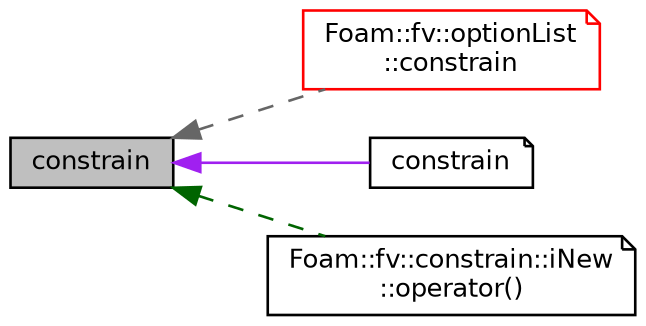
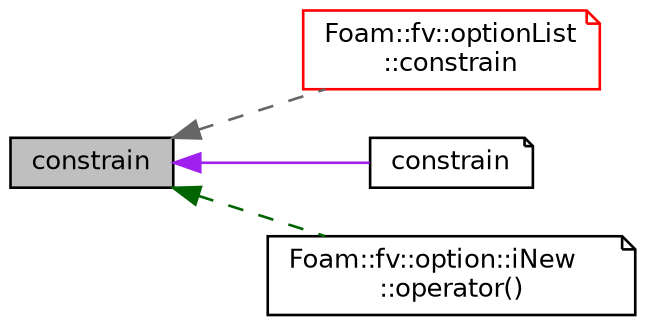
node "Foam::fv::constrain::iNew ::operator()": label "Foam::fv::constrain::iNew ::operator()" -> "Foam::fv::option::iNew ::operator()"
